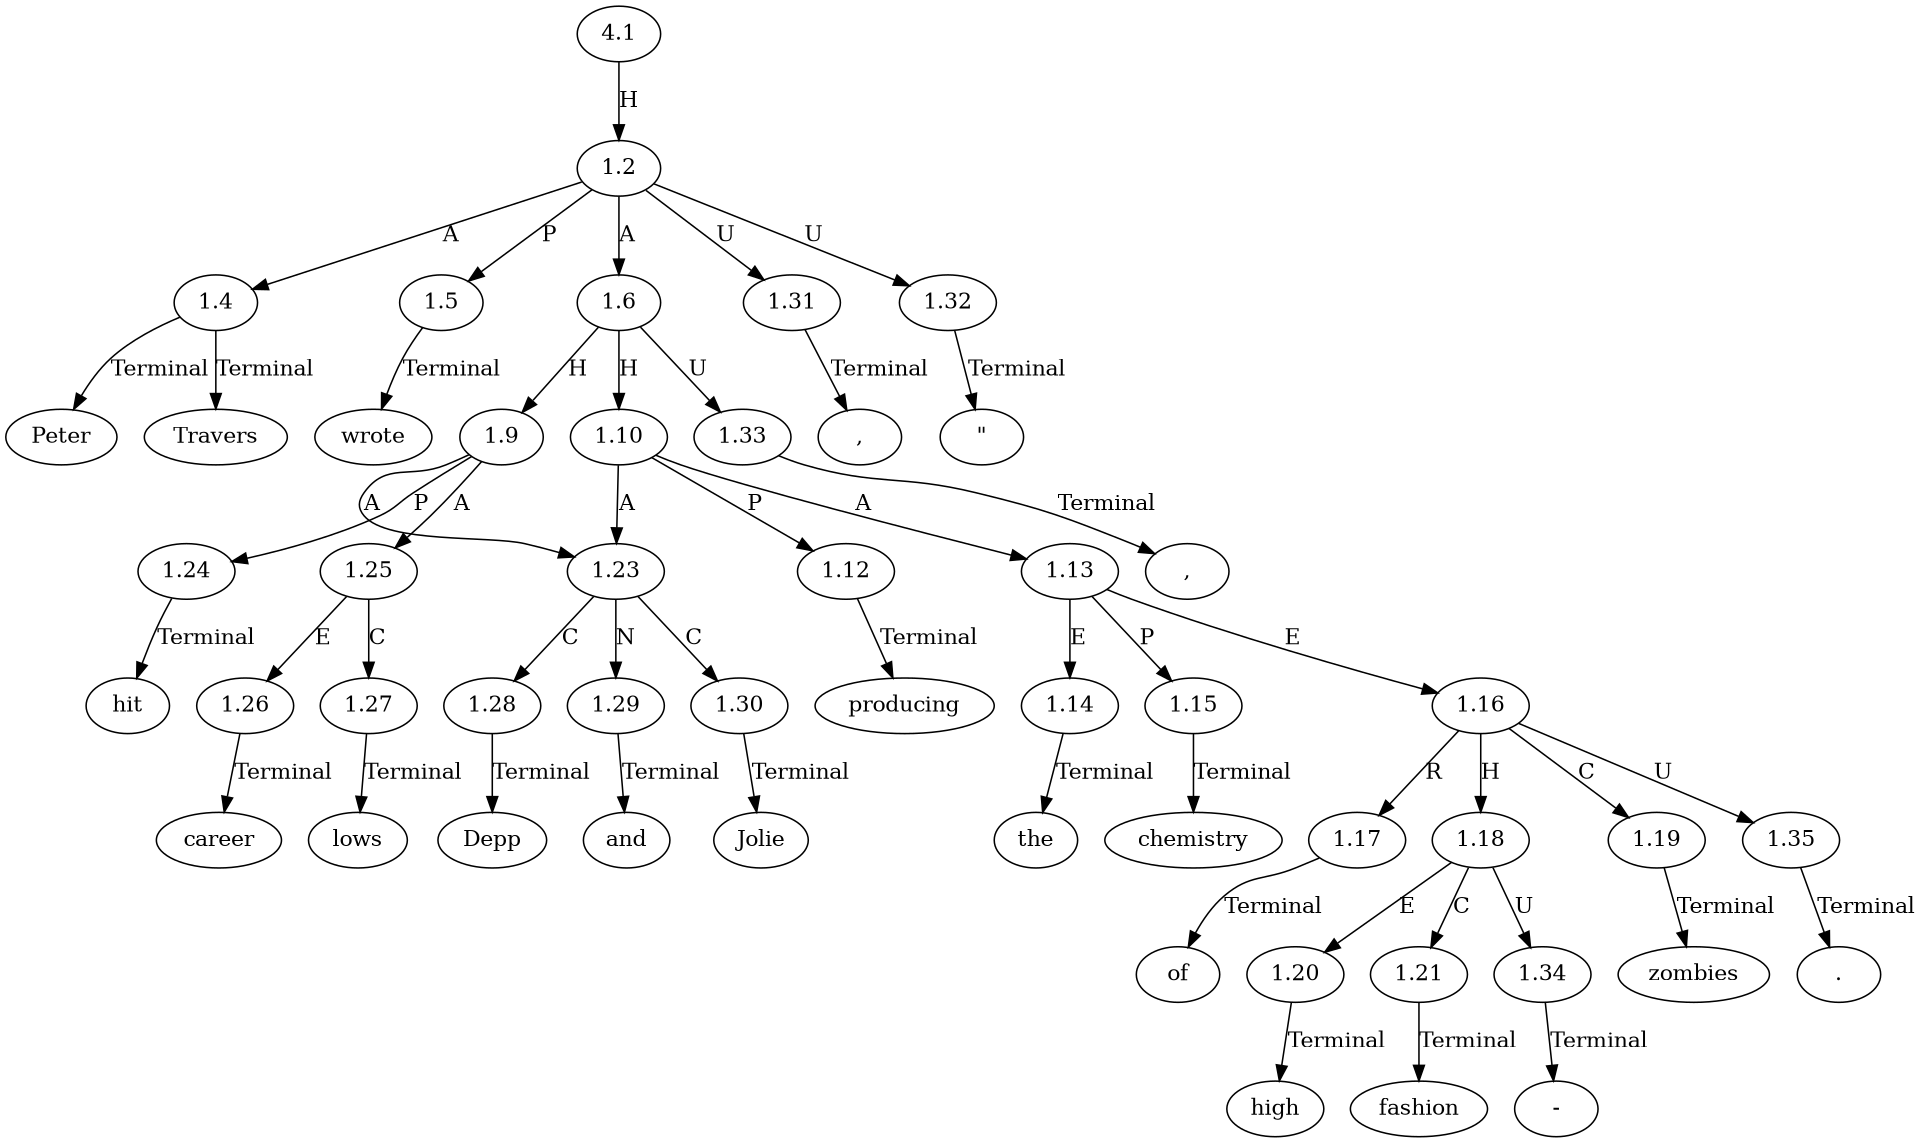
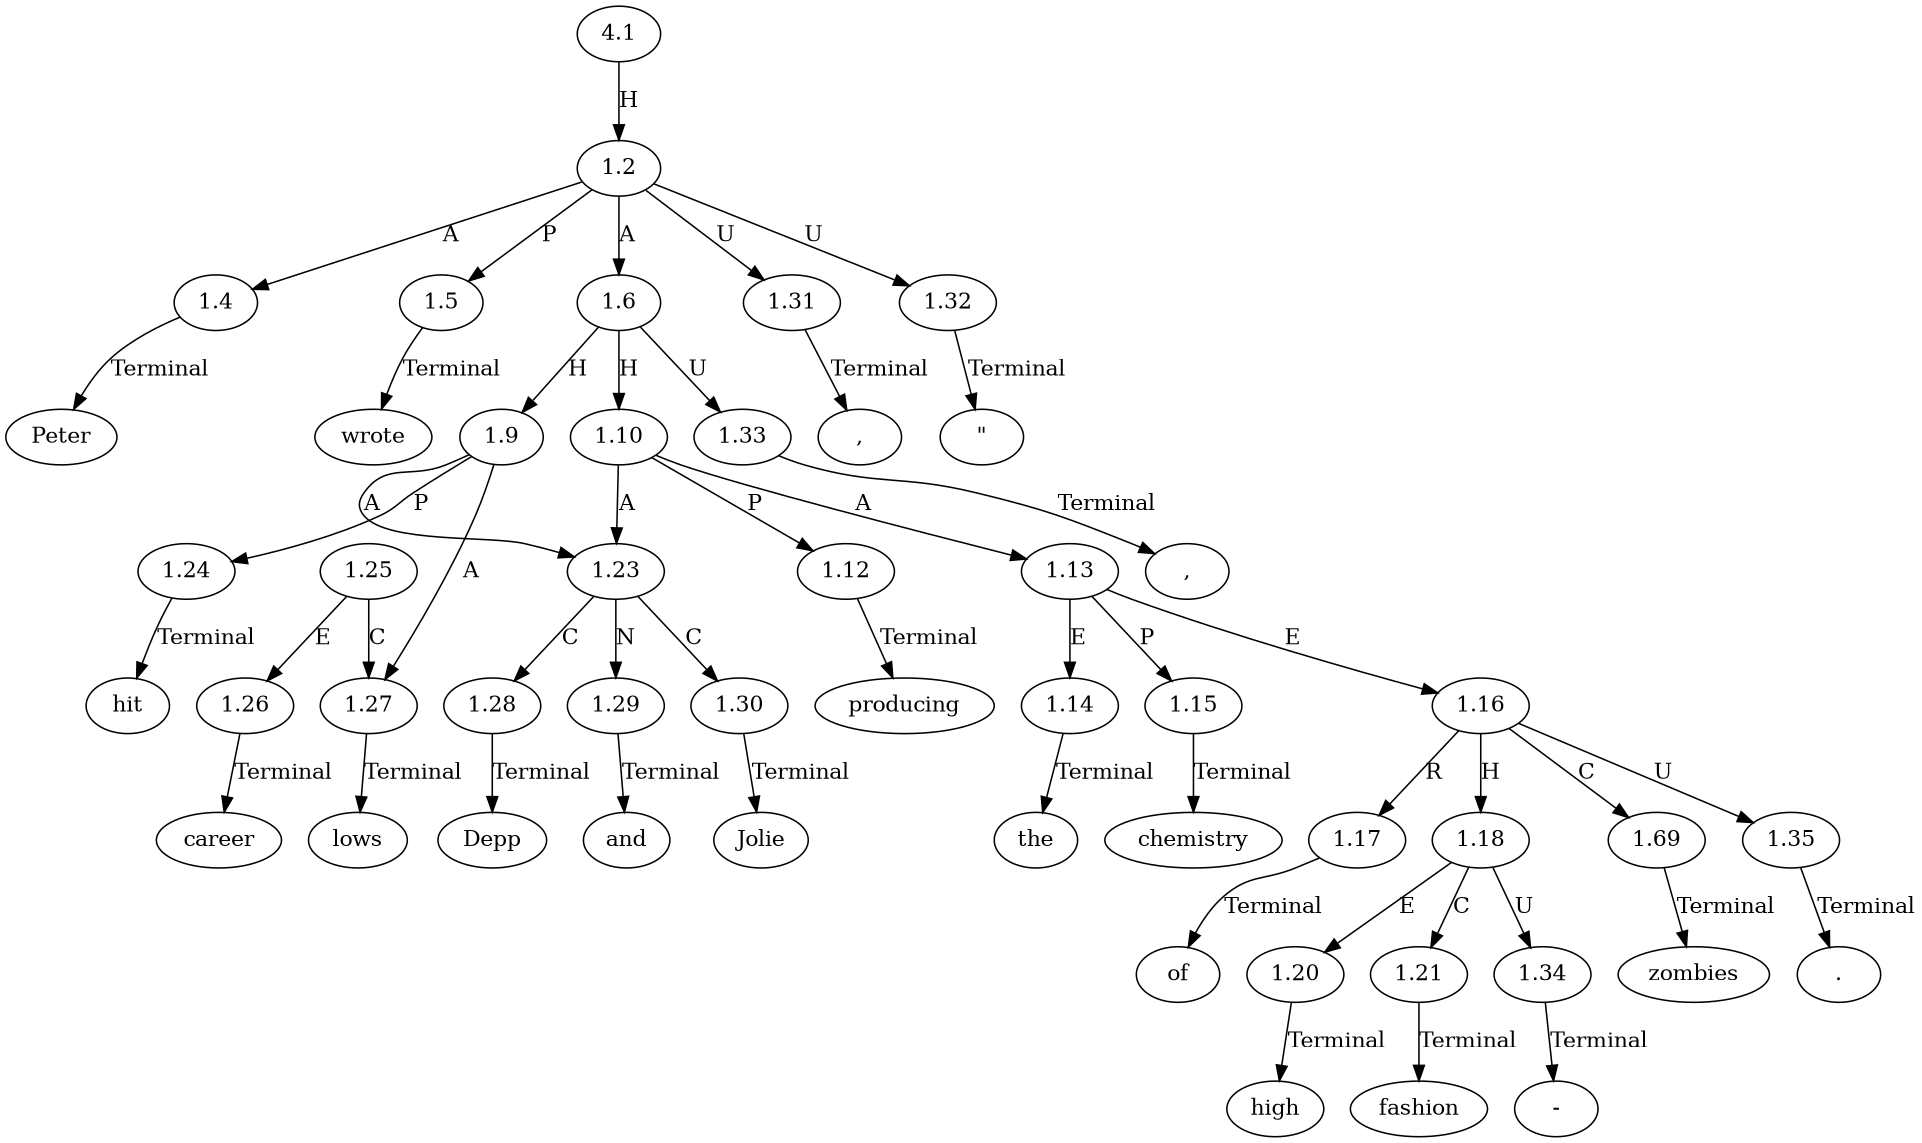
node "Travers": removed
edge "1.9" -> "1.25": now "1.9" -> "1.27"
node "1.19": label "1.19" -> "1.69"
